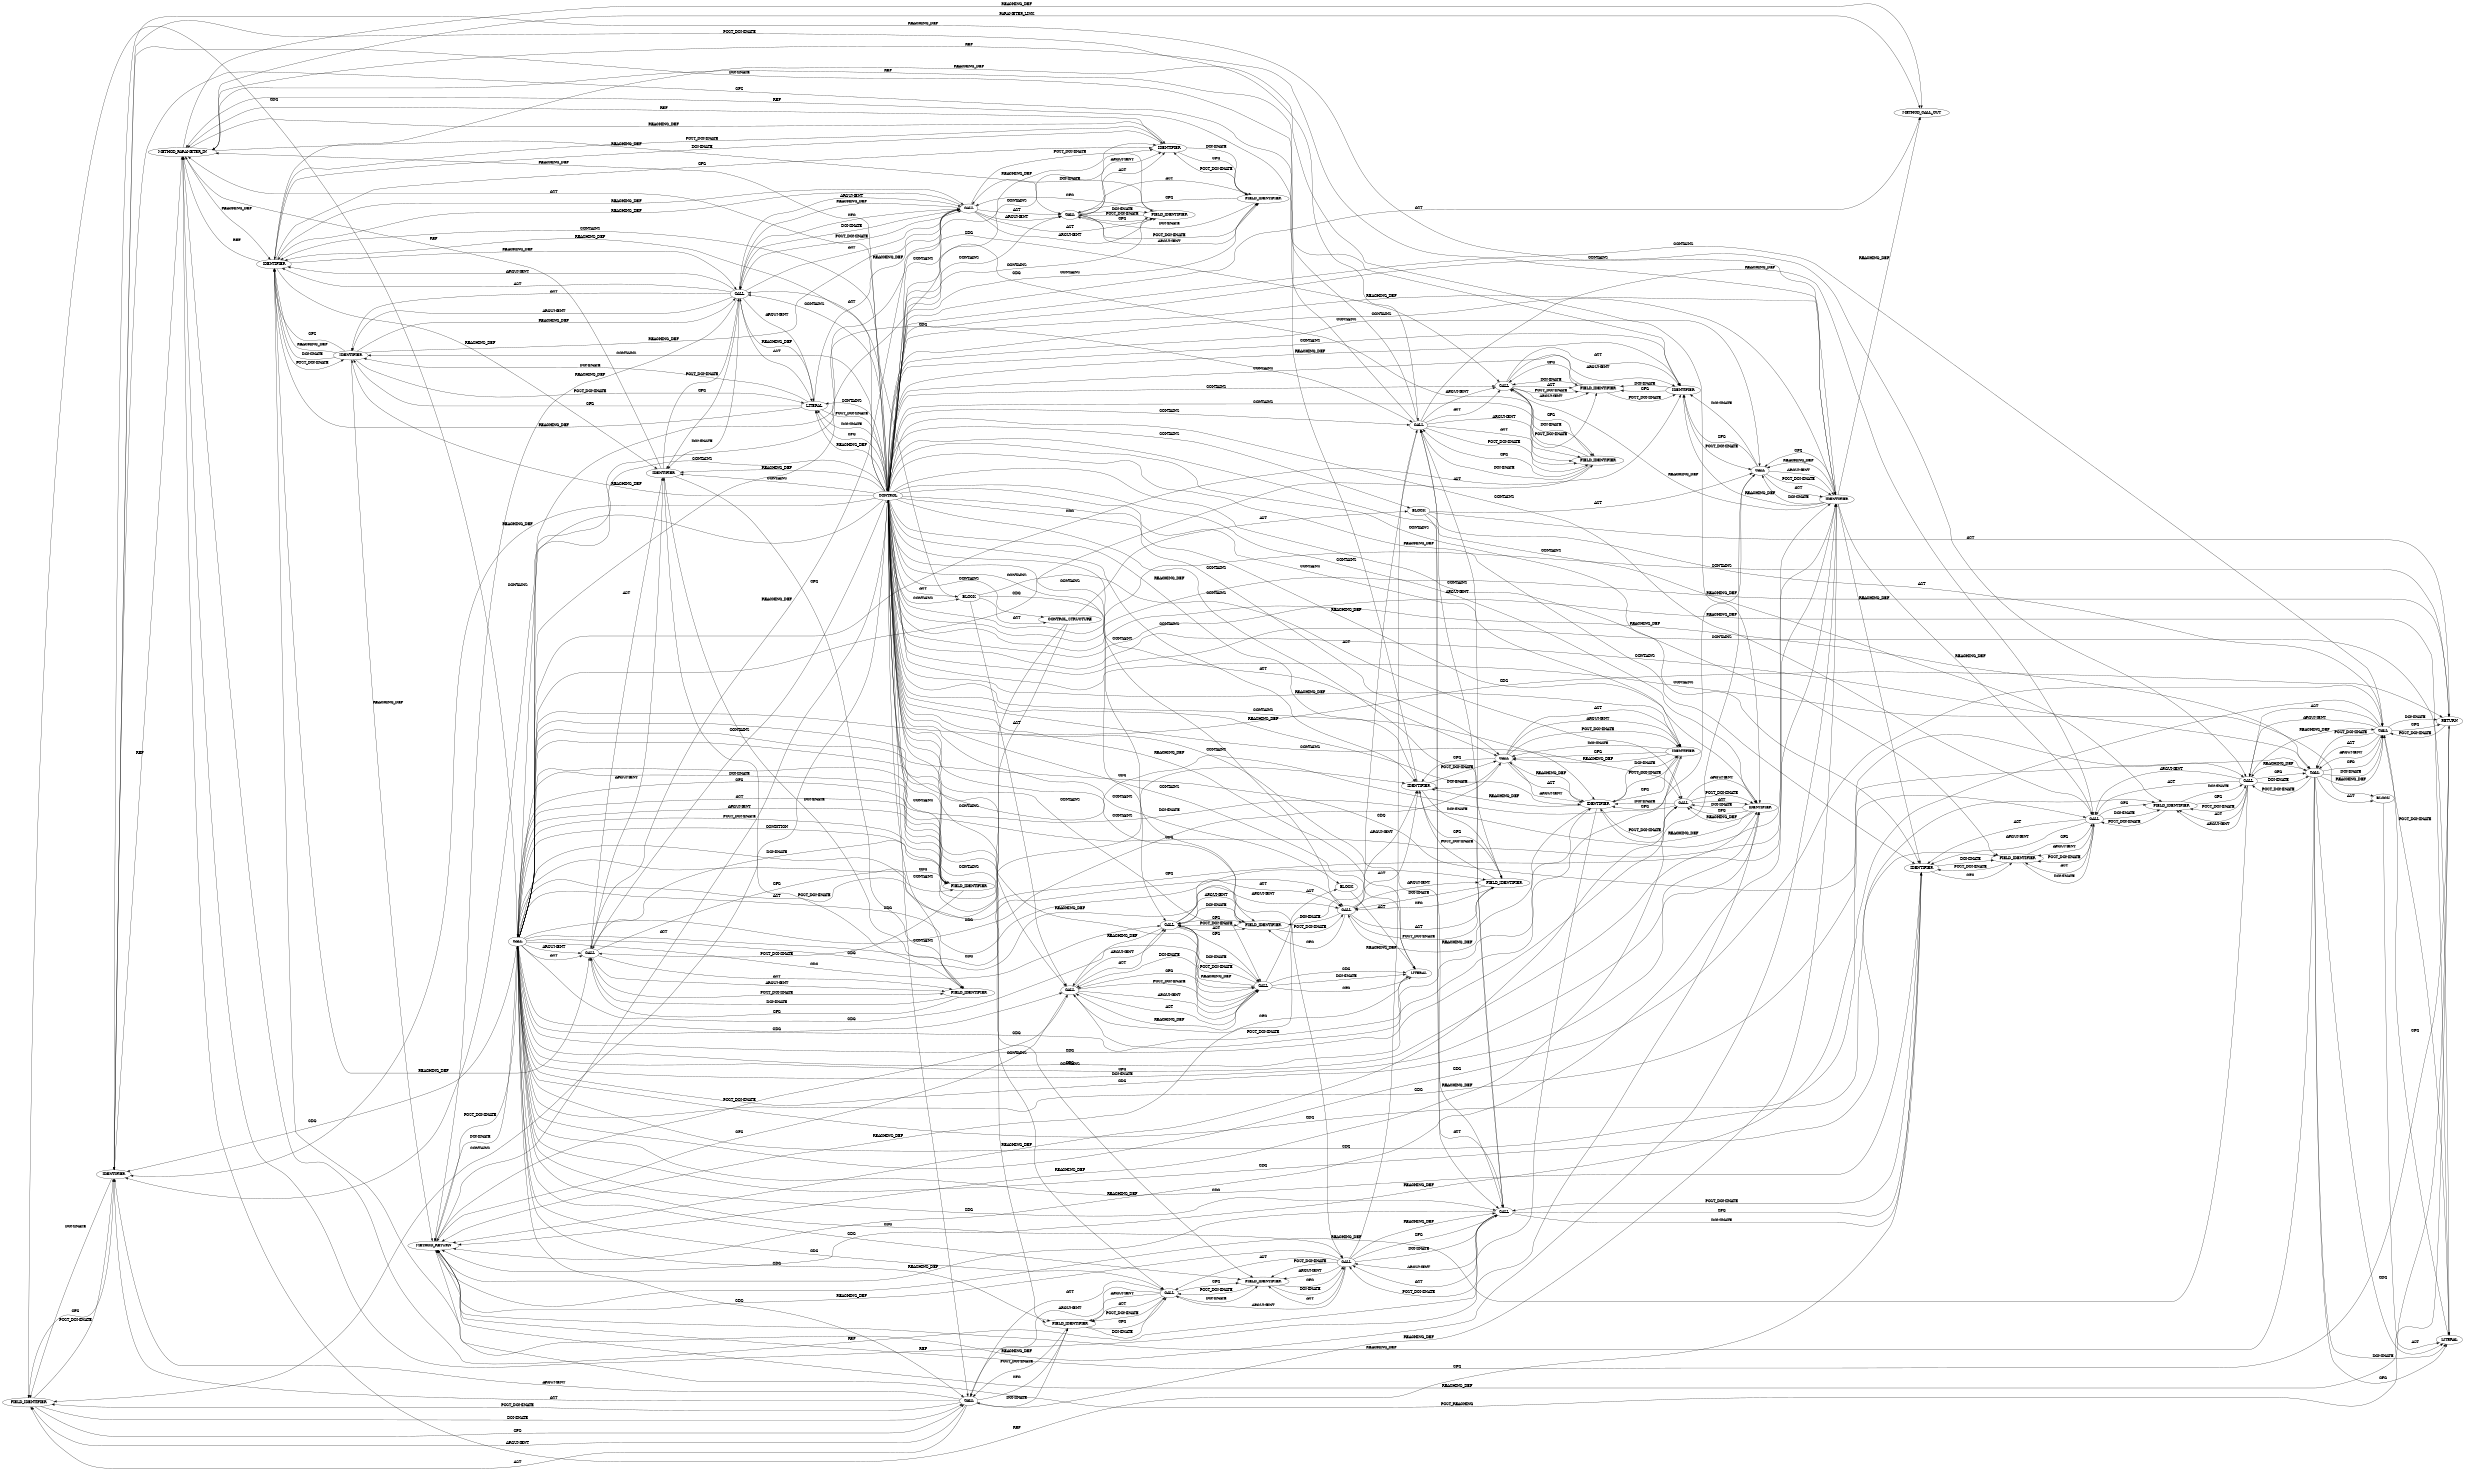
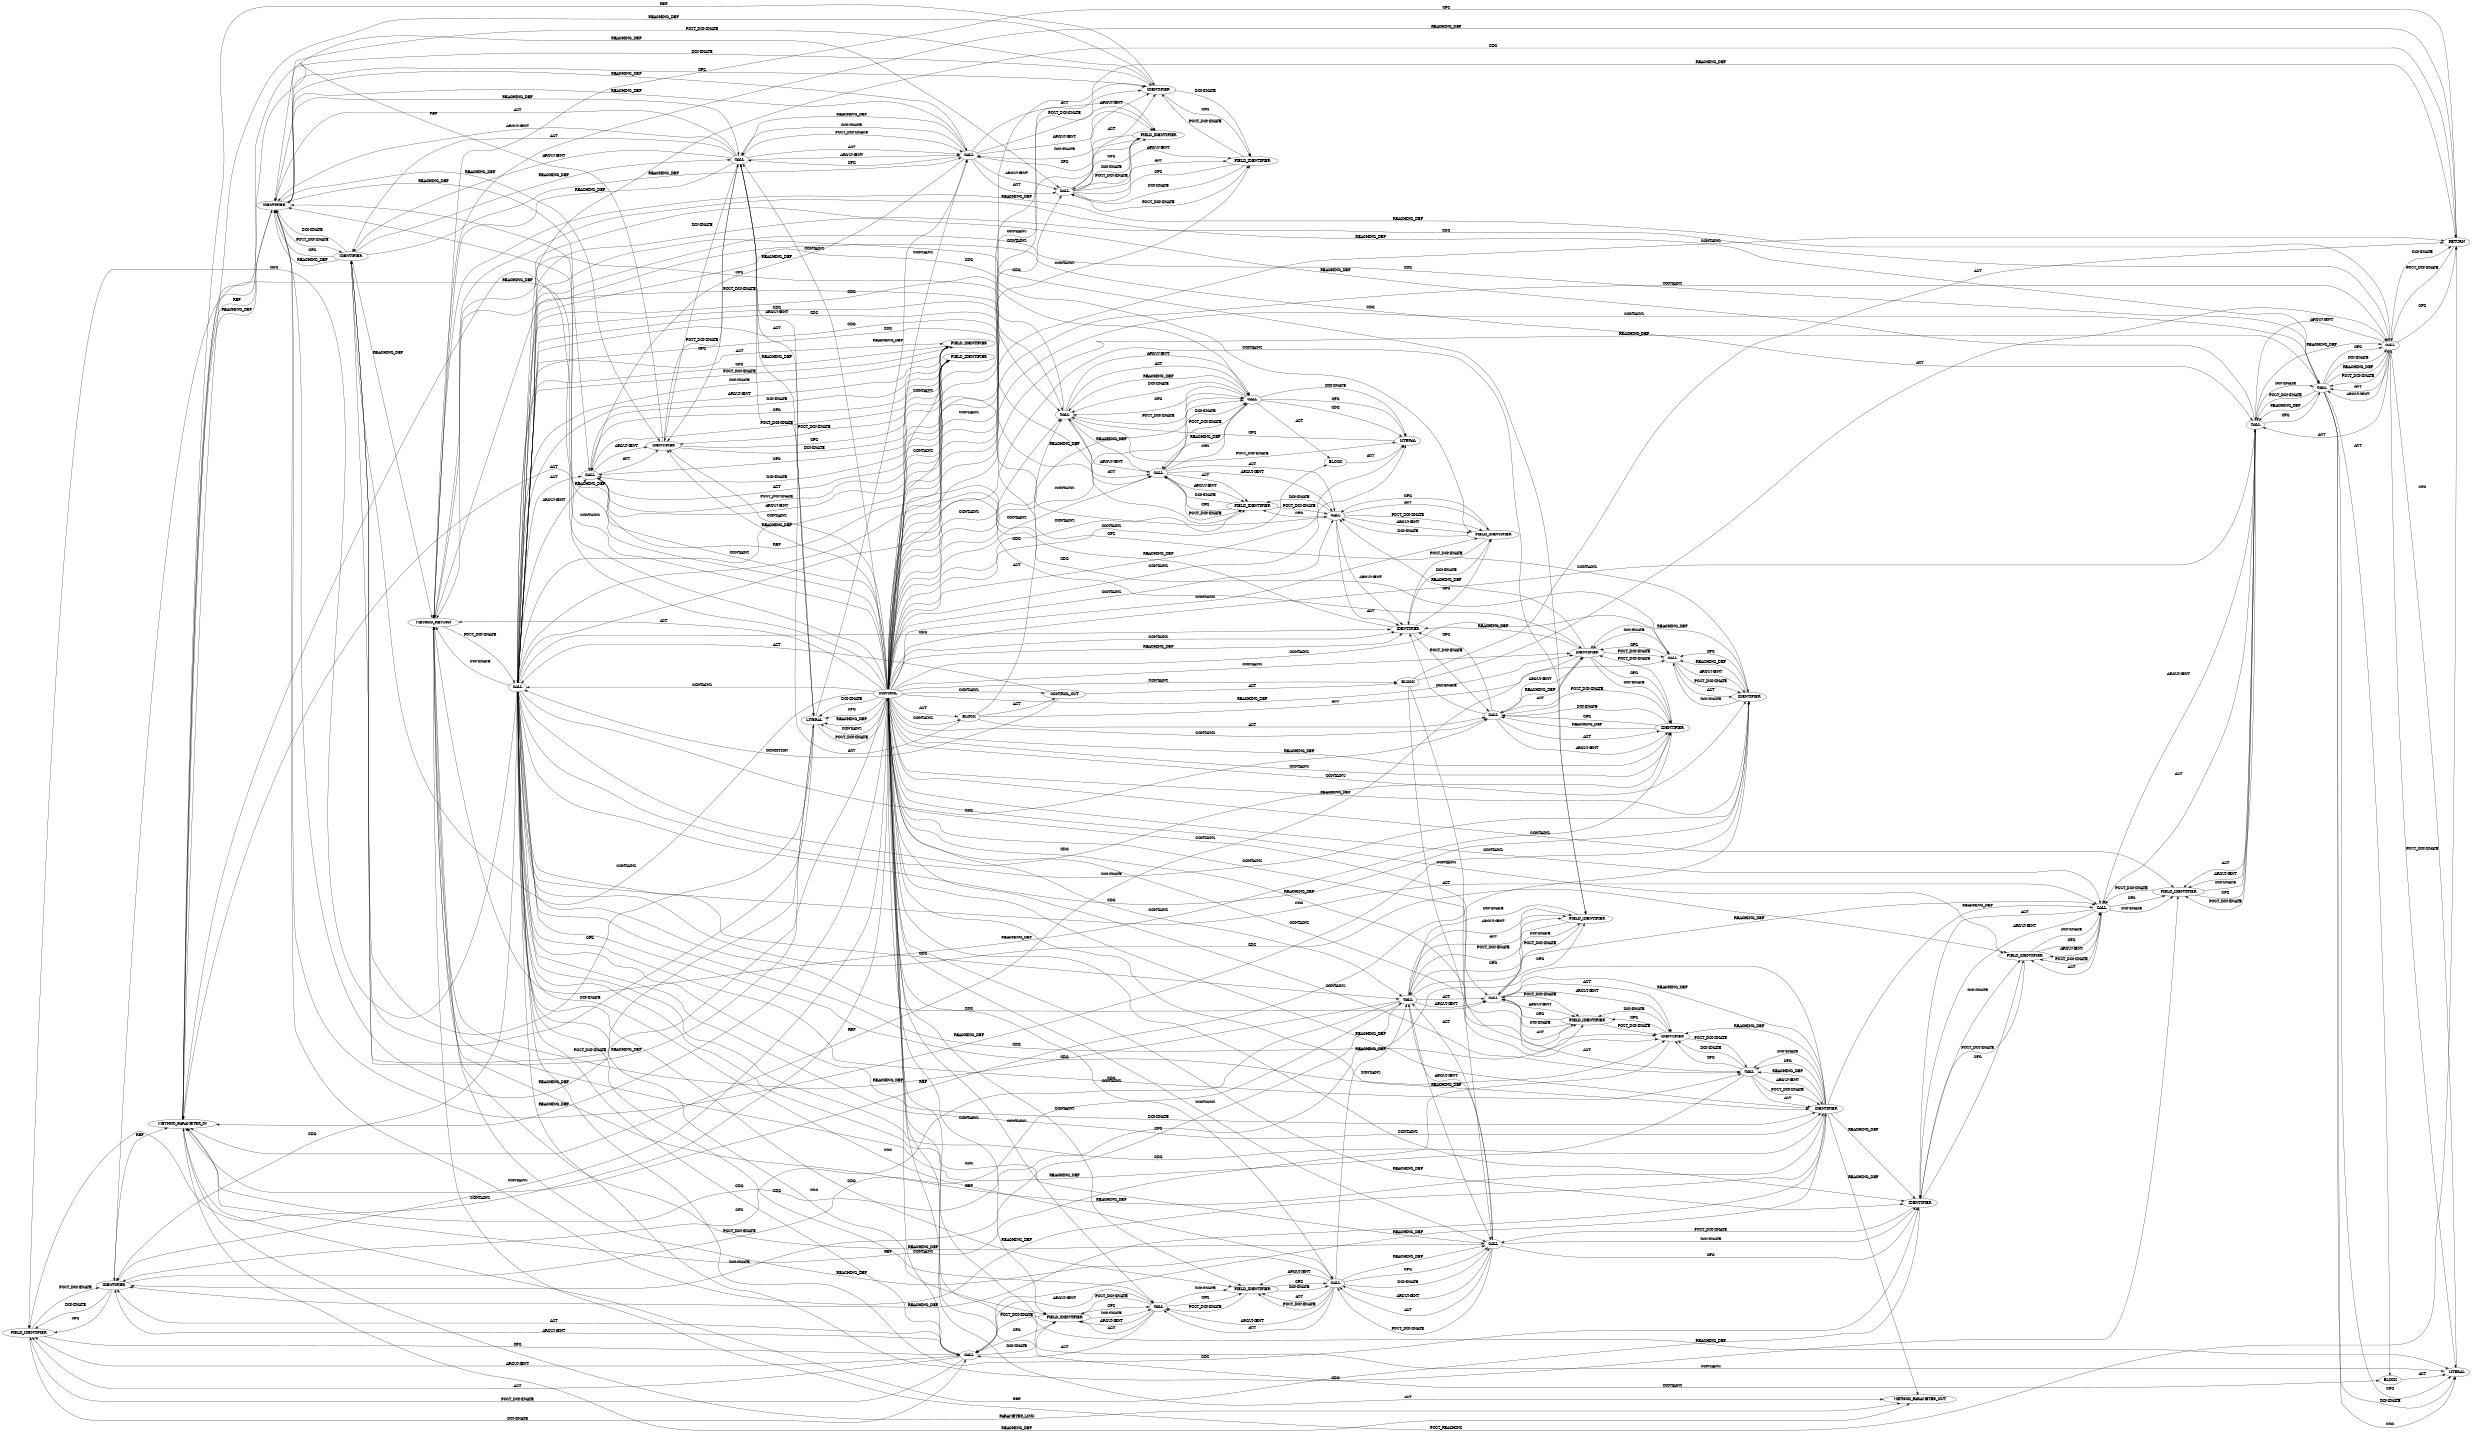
node "METHOD_CALL_OUT": label "METHOD_CALL_OUT" -> "METHOD_PARAMETER_OUT"
node "CONTROL_STRUCTURE": label "CONTROL_STRUCTURE" -> "CONTROL_OUT"
edge "METHOD_RETURN" -> "CONTROL": reversed
